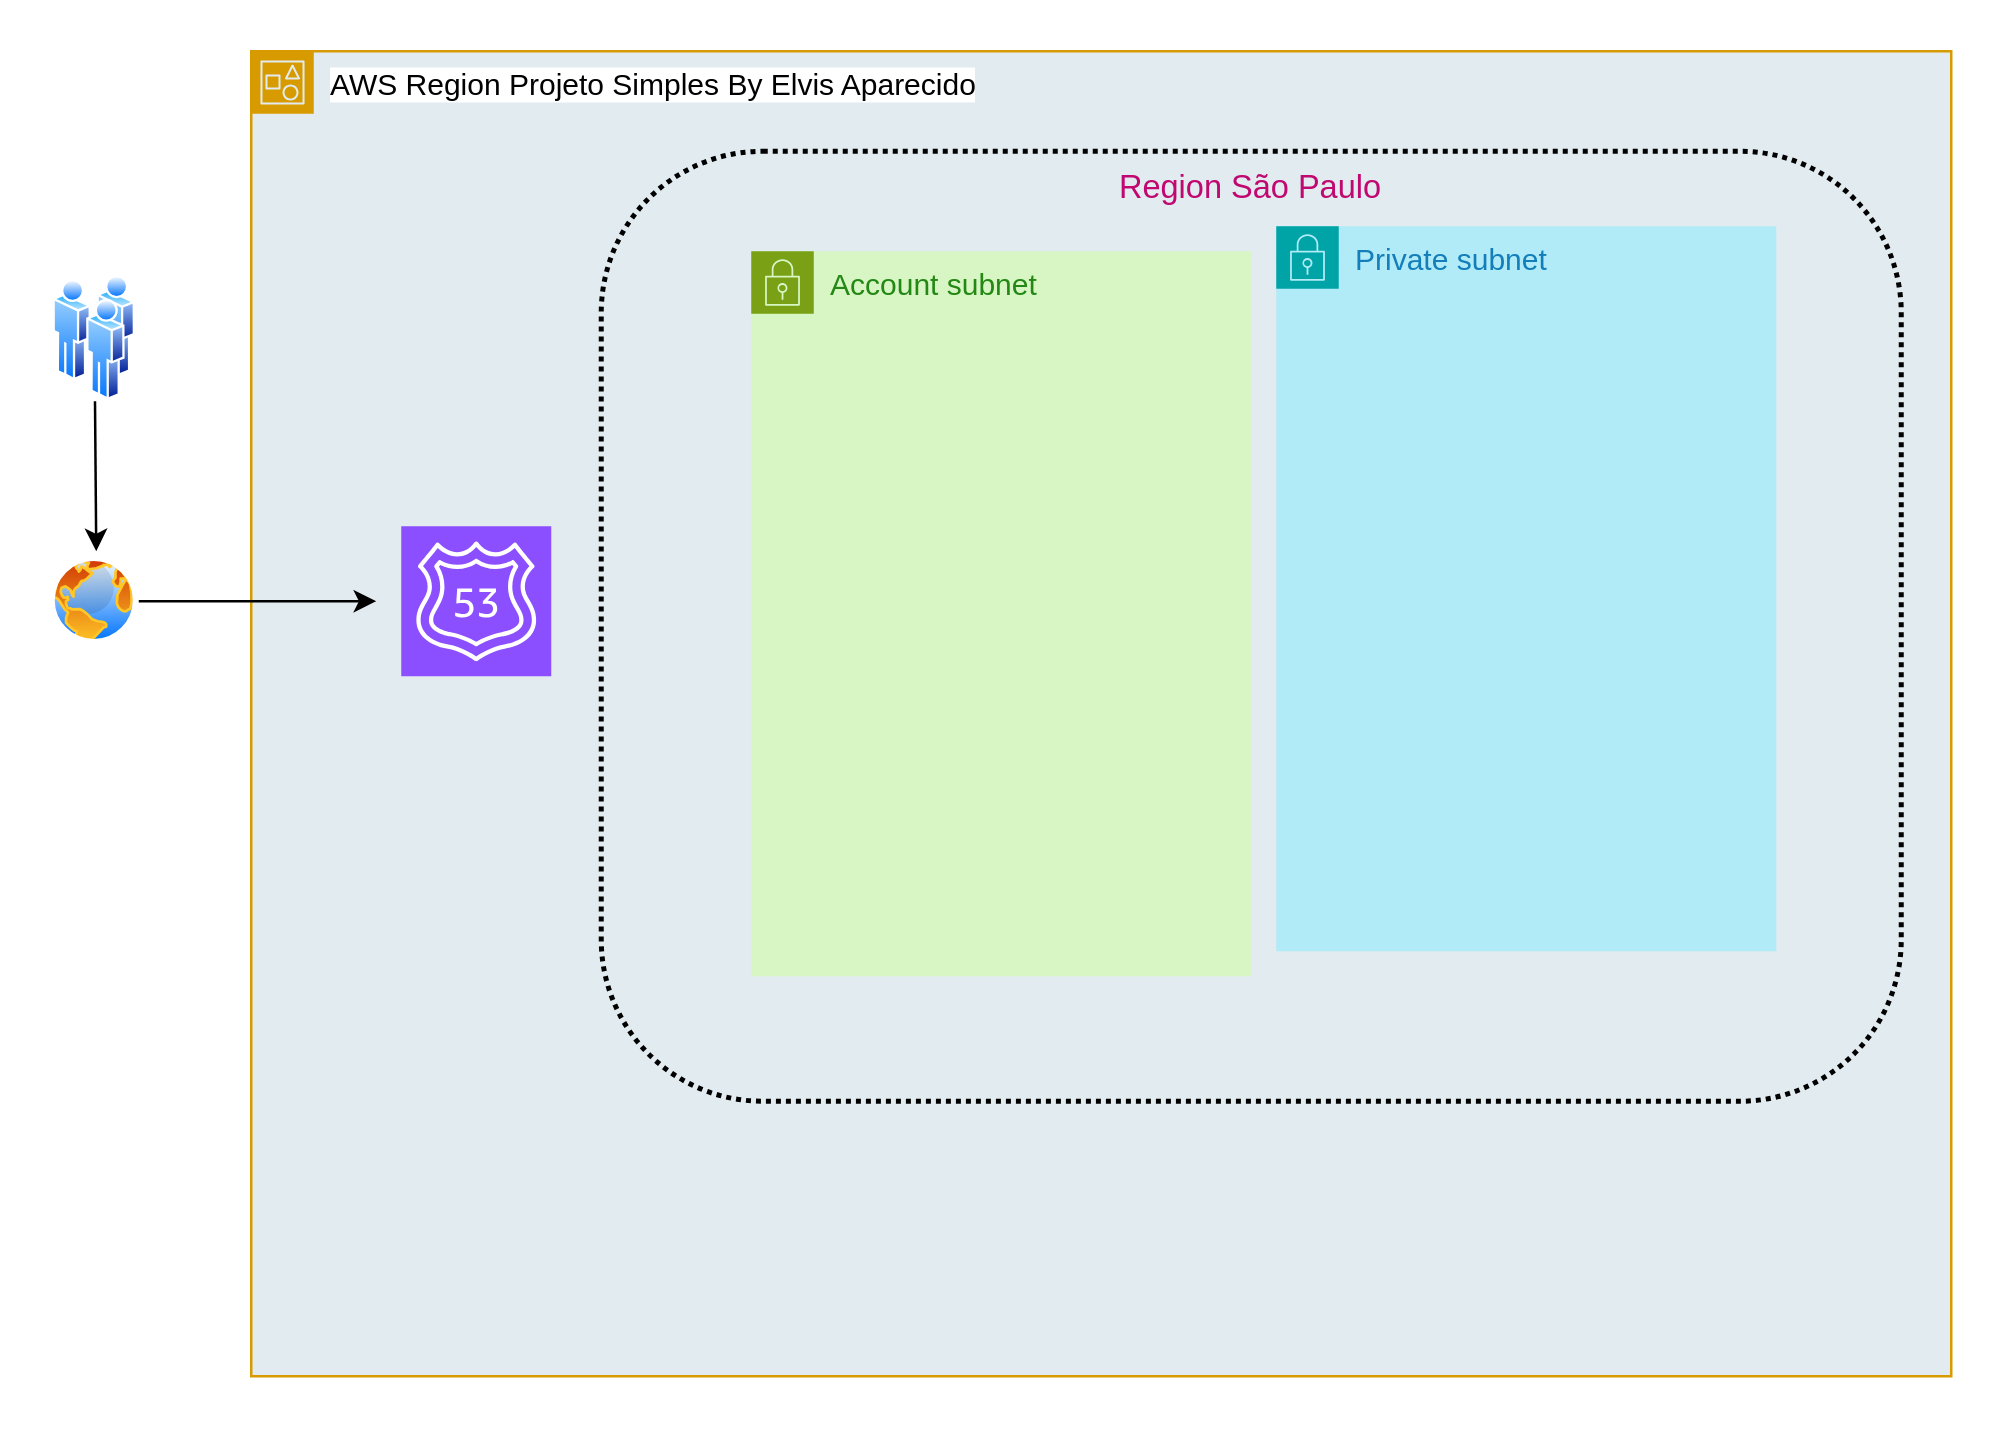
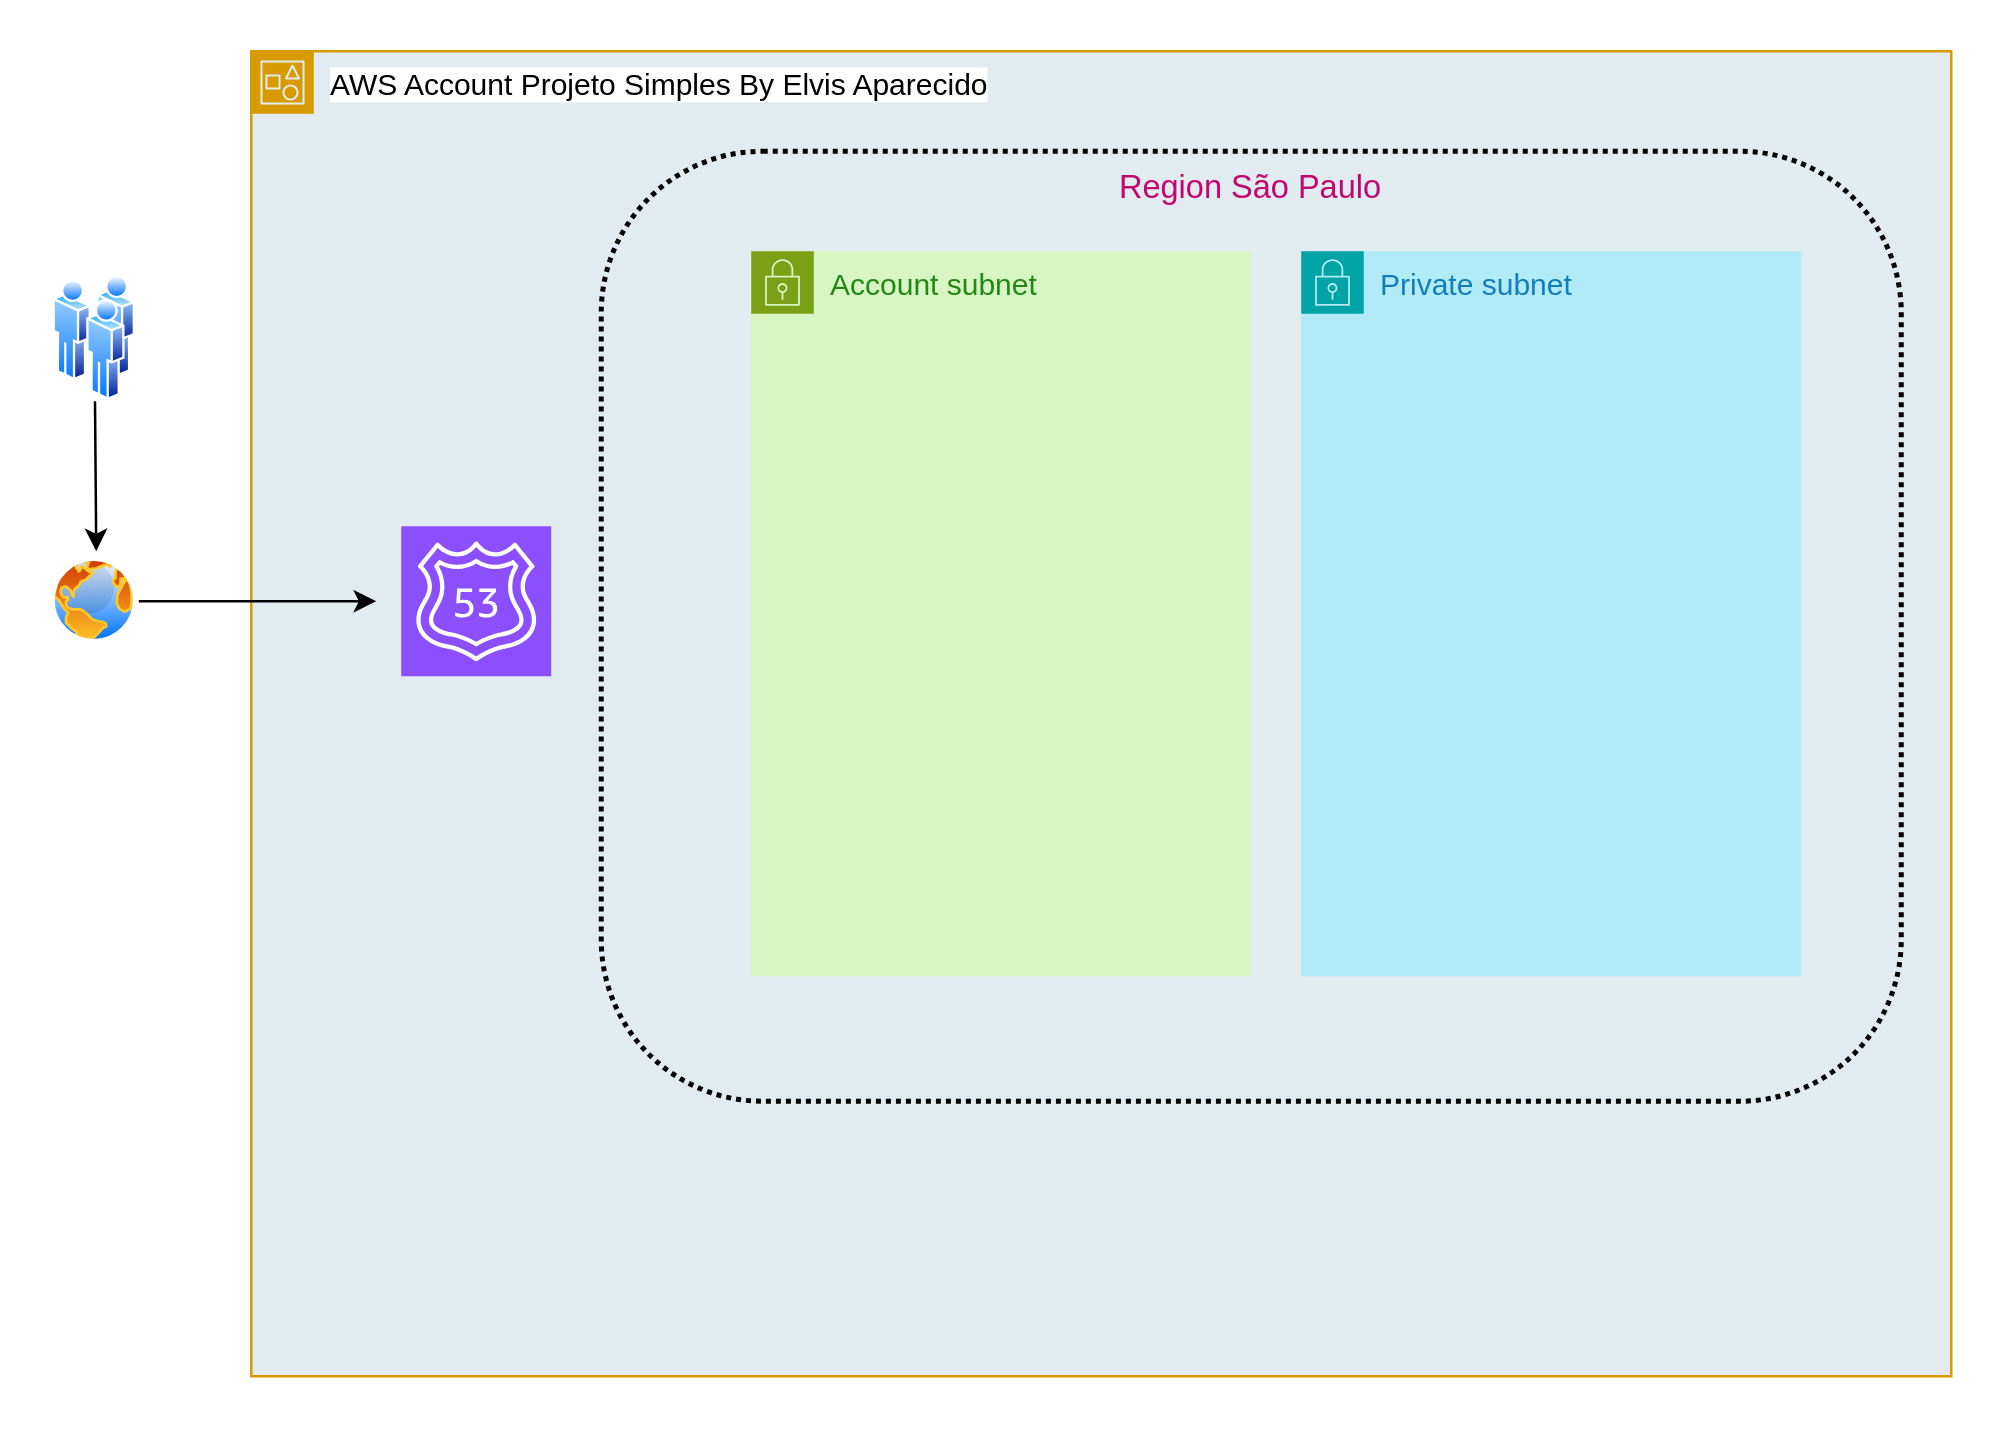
node "AWS Region Projeto Simples By Elvis Aparecido": label "AWS Region Projeto Simples By Elvis Aparecido" -> "AWS Account Projeto Simples By Elvis Aparecido"
node "Private subnet": moved (1526, 589) -> (1551, 614)
